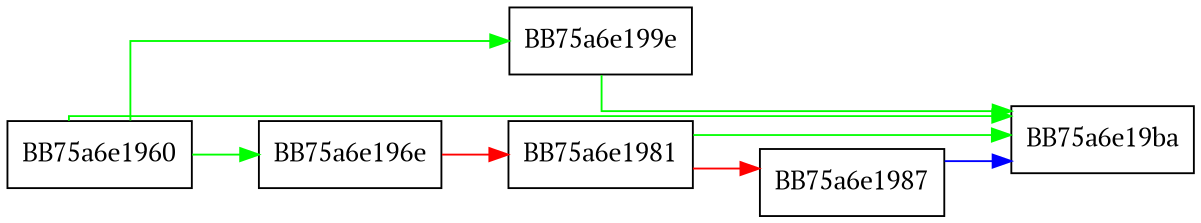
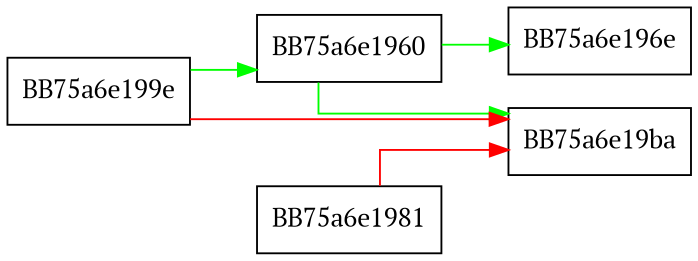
edge "BB75a6e1960" -> "BB75a6e199e": reversed
edge "BB75a6e199e" -> "BB75a6e19ba": color green -> red
edge "BB75a6e1981" -> "BB75a6e19ba": color green -> red
edge "BB75a6e196e" -> "BB75a6e1981": removed
node "BB75a6e1987": removed
